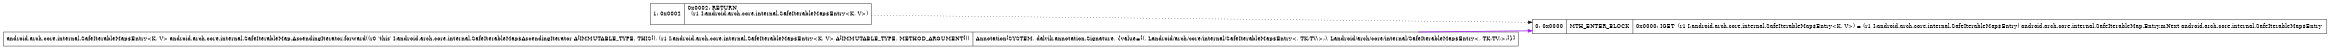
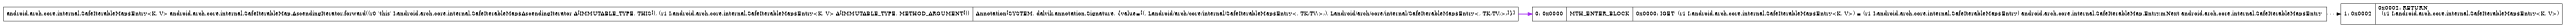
edge "1: 0x0002" -> "0: 0x0000": reversed
